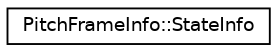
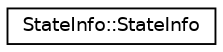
node "PitchFrameInfo::StateInfo": label "PitchFrameInfo::StateInfo" -> "StateInfo::StateInfo"
